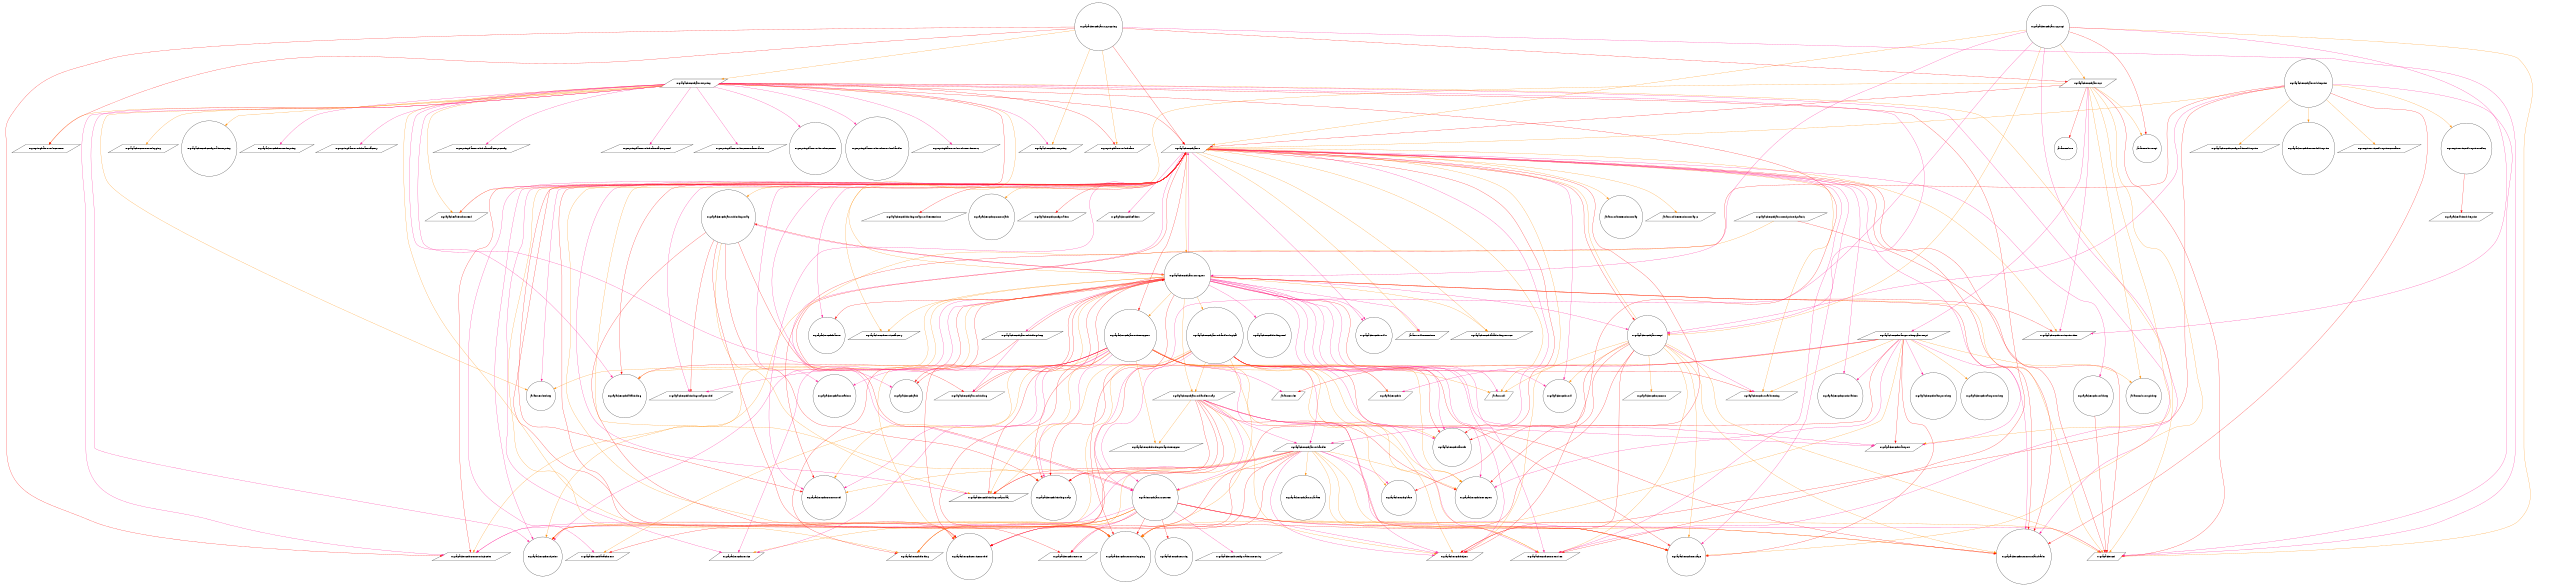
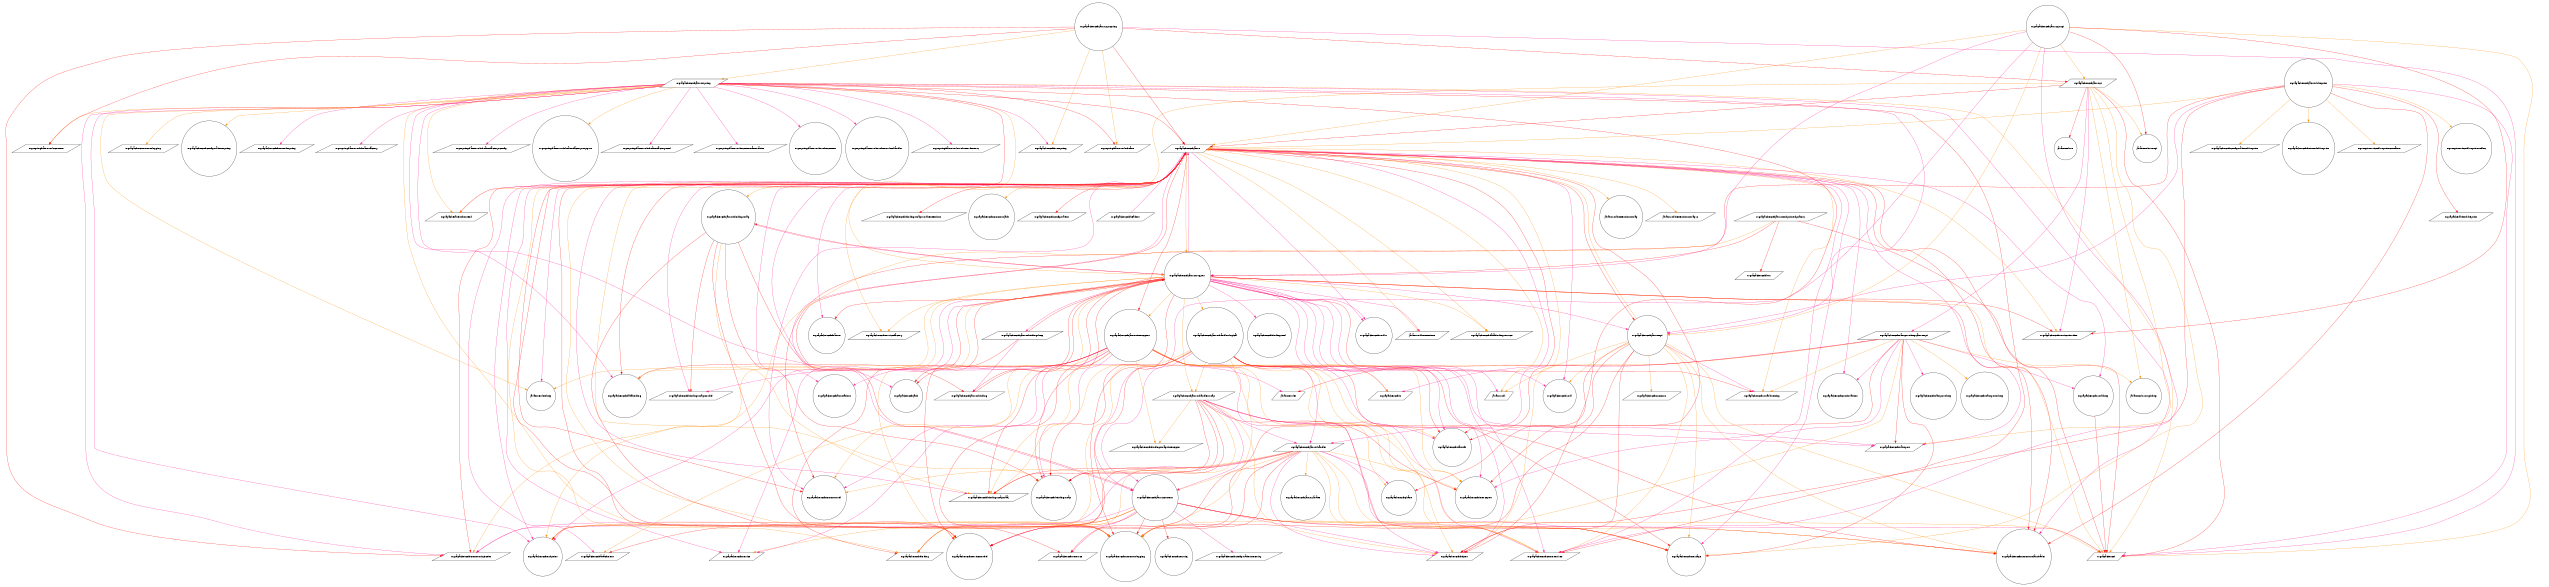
node "org_springframework_beans_factory_support": added
edge "org_apache_cxf_jaxws22_spi" -> "org_apache_cxf_service_invoker": color deeppink -> red
edge "org_apache_cxf_jaxws" -> "org_apache_cxf_headers": reversed
edge "org_osgi_service_blueprint_reflect" -> "org_apache_aries_blueprint": now "org_apache_cxf_jaxws_blueprint" -> "org_apache_aries_blueprint"
edge "org_apache_cxf_jaxws_endpoint_dynamic" -> "org_apache_cxf_jaxws_support": added
node "org_apache_cxf_bus": added
edge "org_apache_cxf_jaxws_interceptors" -> "javax_wsdl": now "org_apache_cxf_jaxws_interceptors" -> "org_apache_cxf_common_i18n"
edge "org_apache_cxf_transport_http_jaxws_spi" -> "org_apache_cxf_common_classloader": now "org_apache_cxf_transport_http_jaxws_spi" -> "org_apache_cxf_wsdl_http"
node "org_aries_cxf_jaxws_context": label "org_aries_cxf_jaxws_context" -> "org_apache_cxf_jaxws_context"
